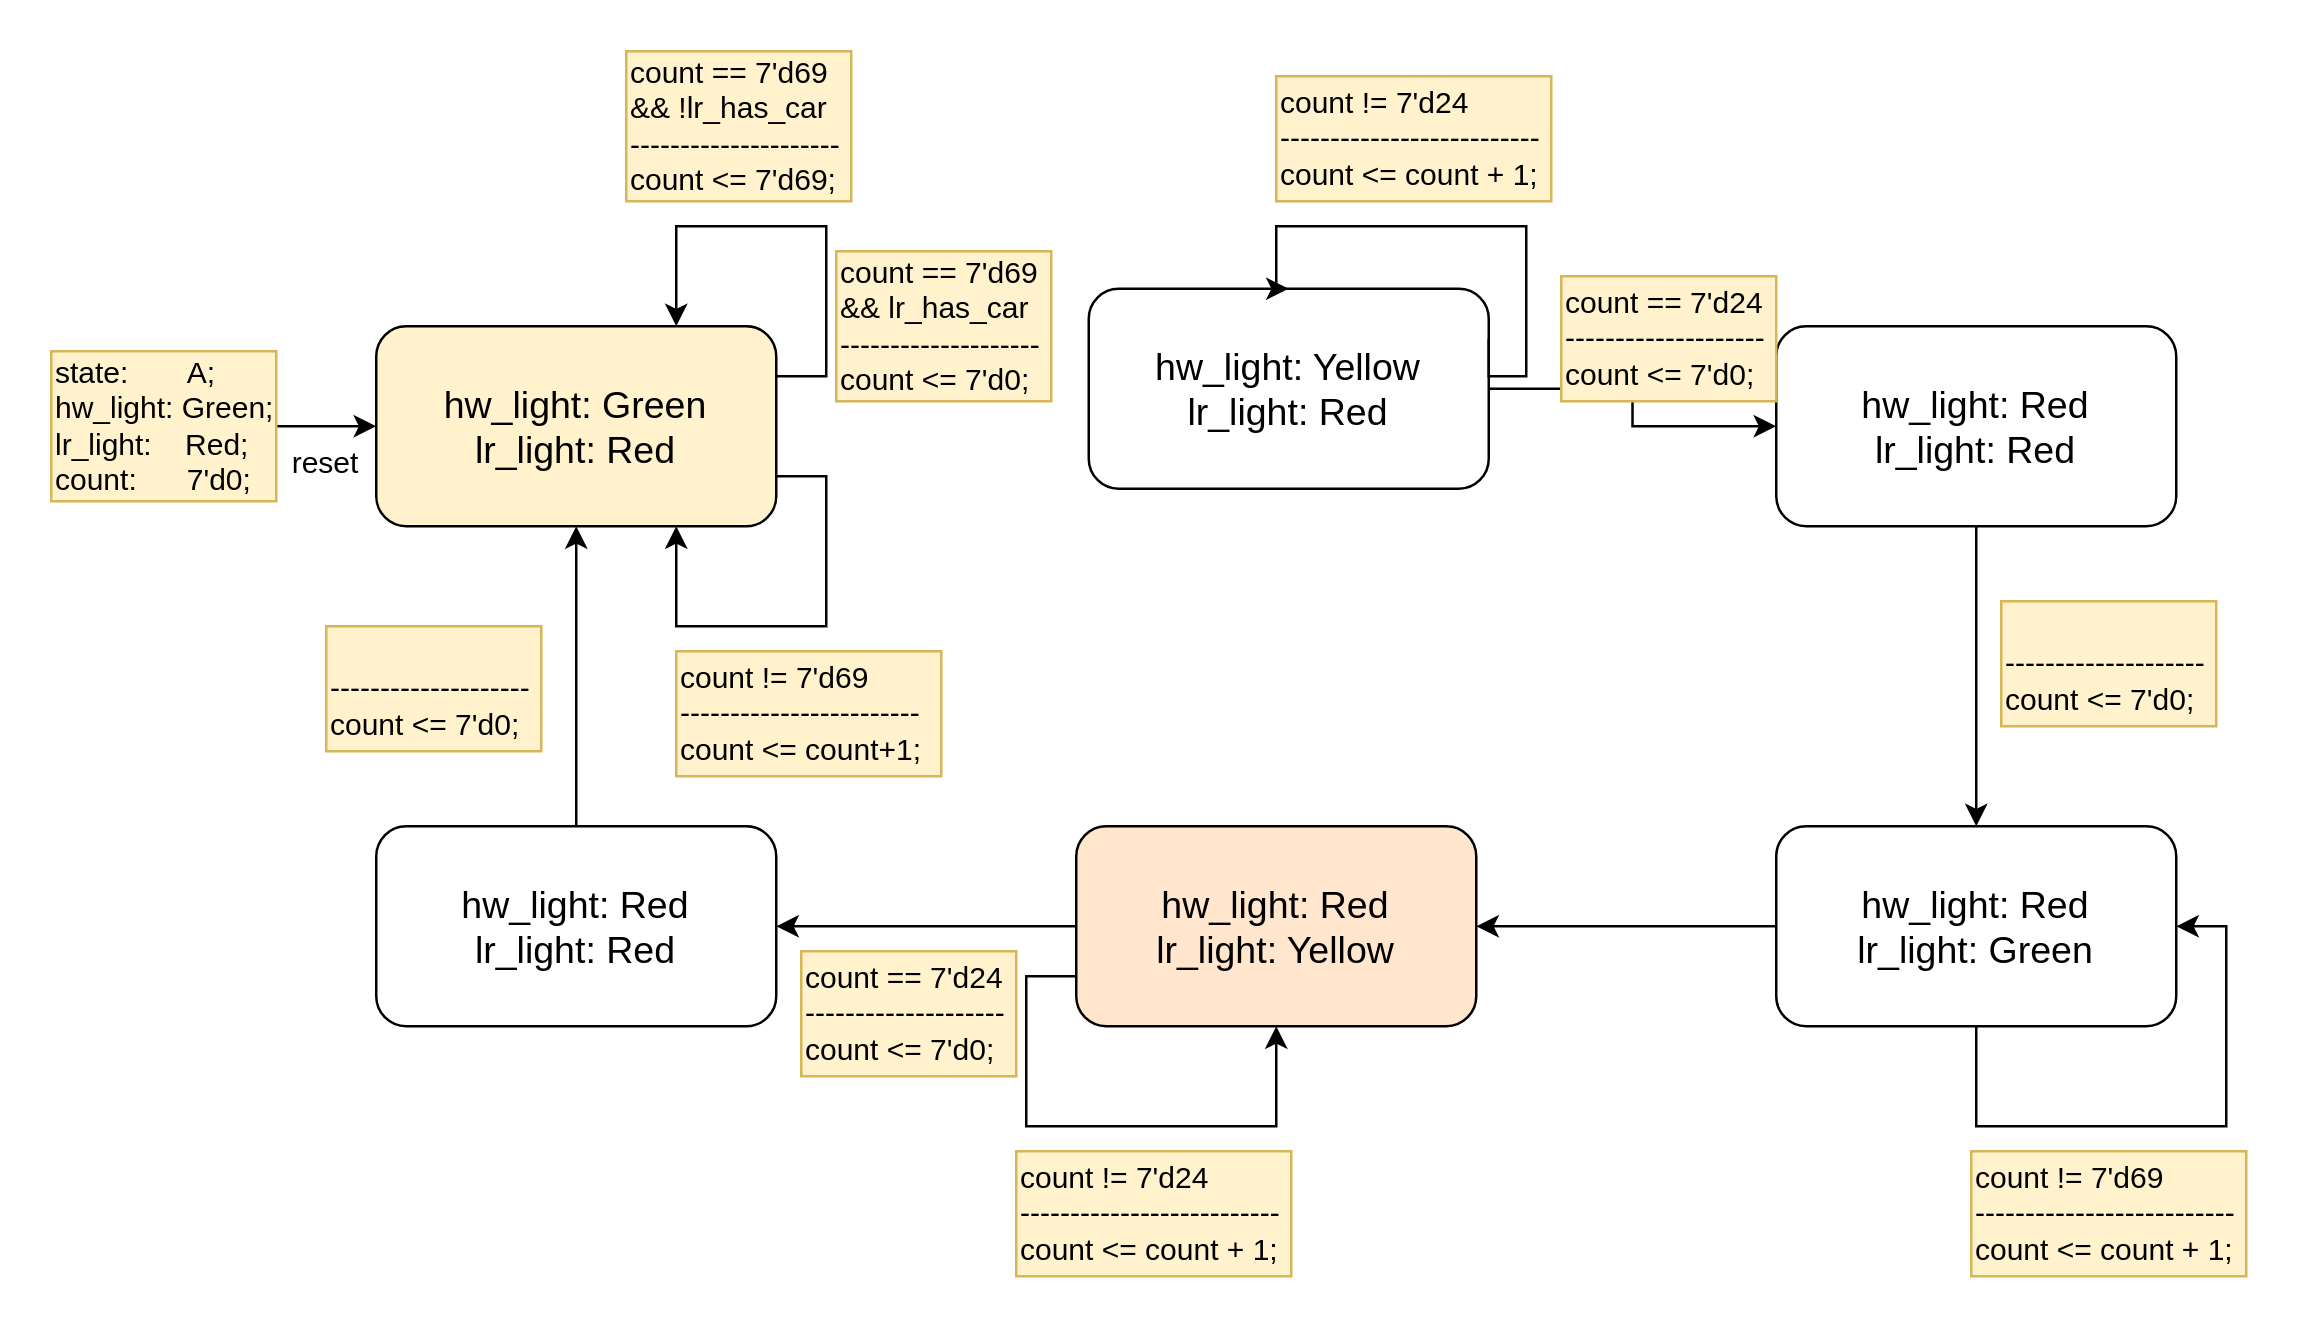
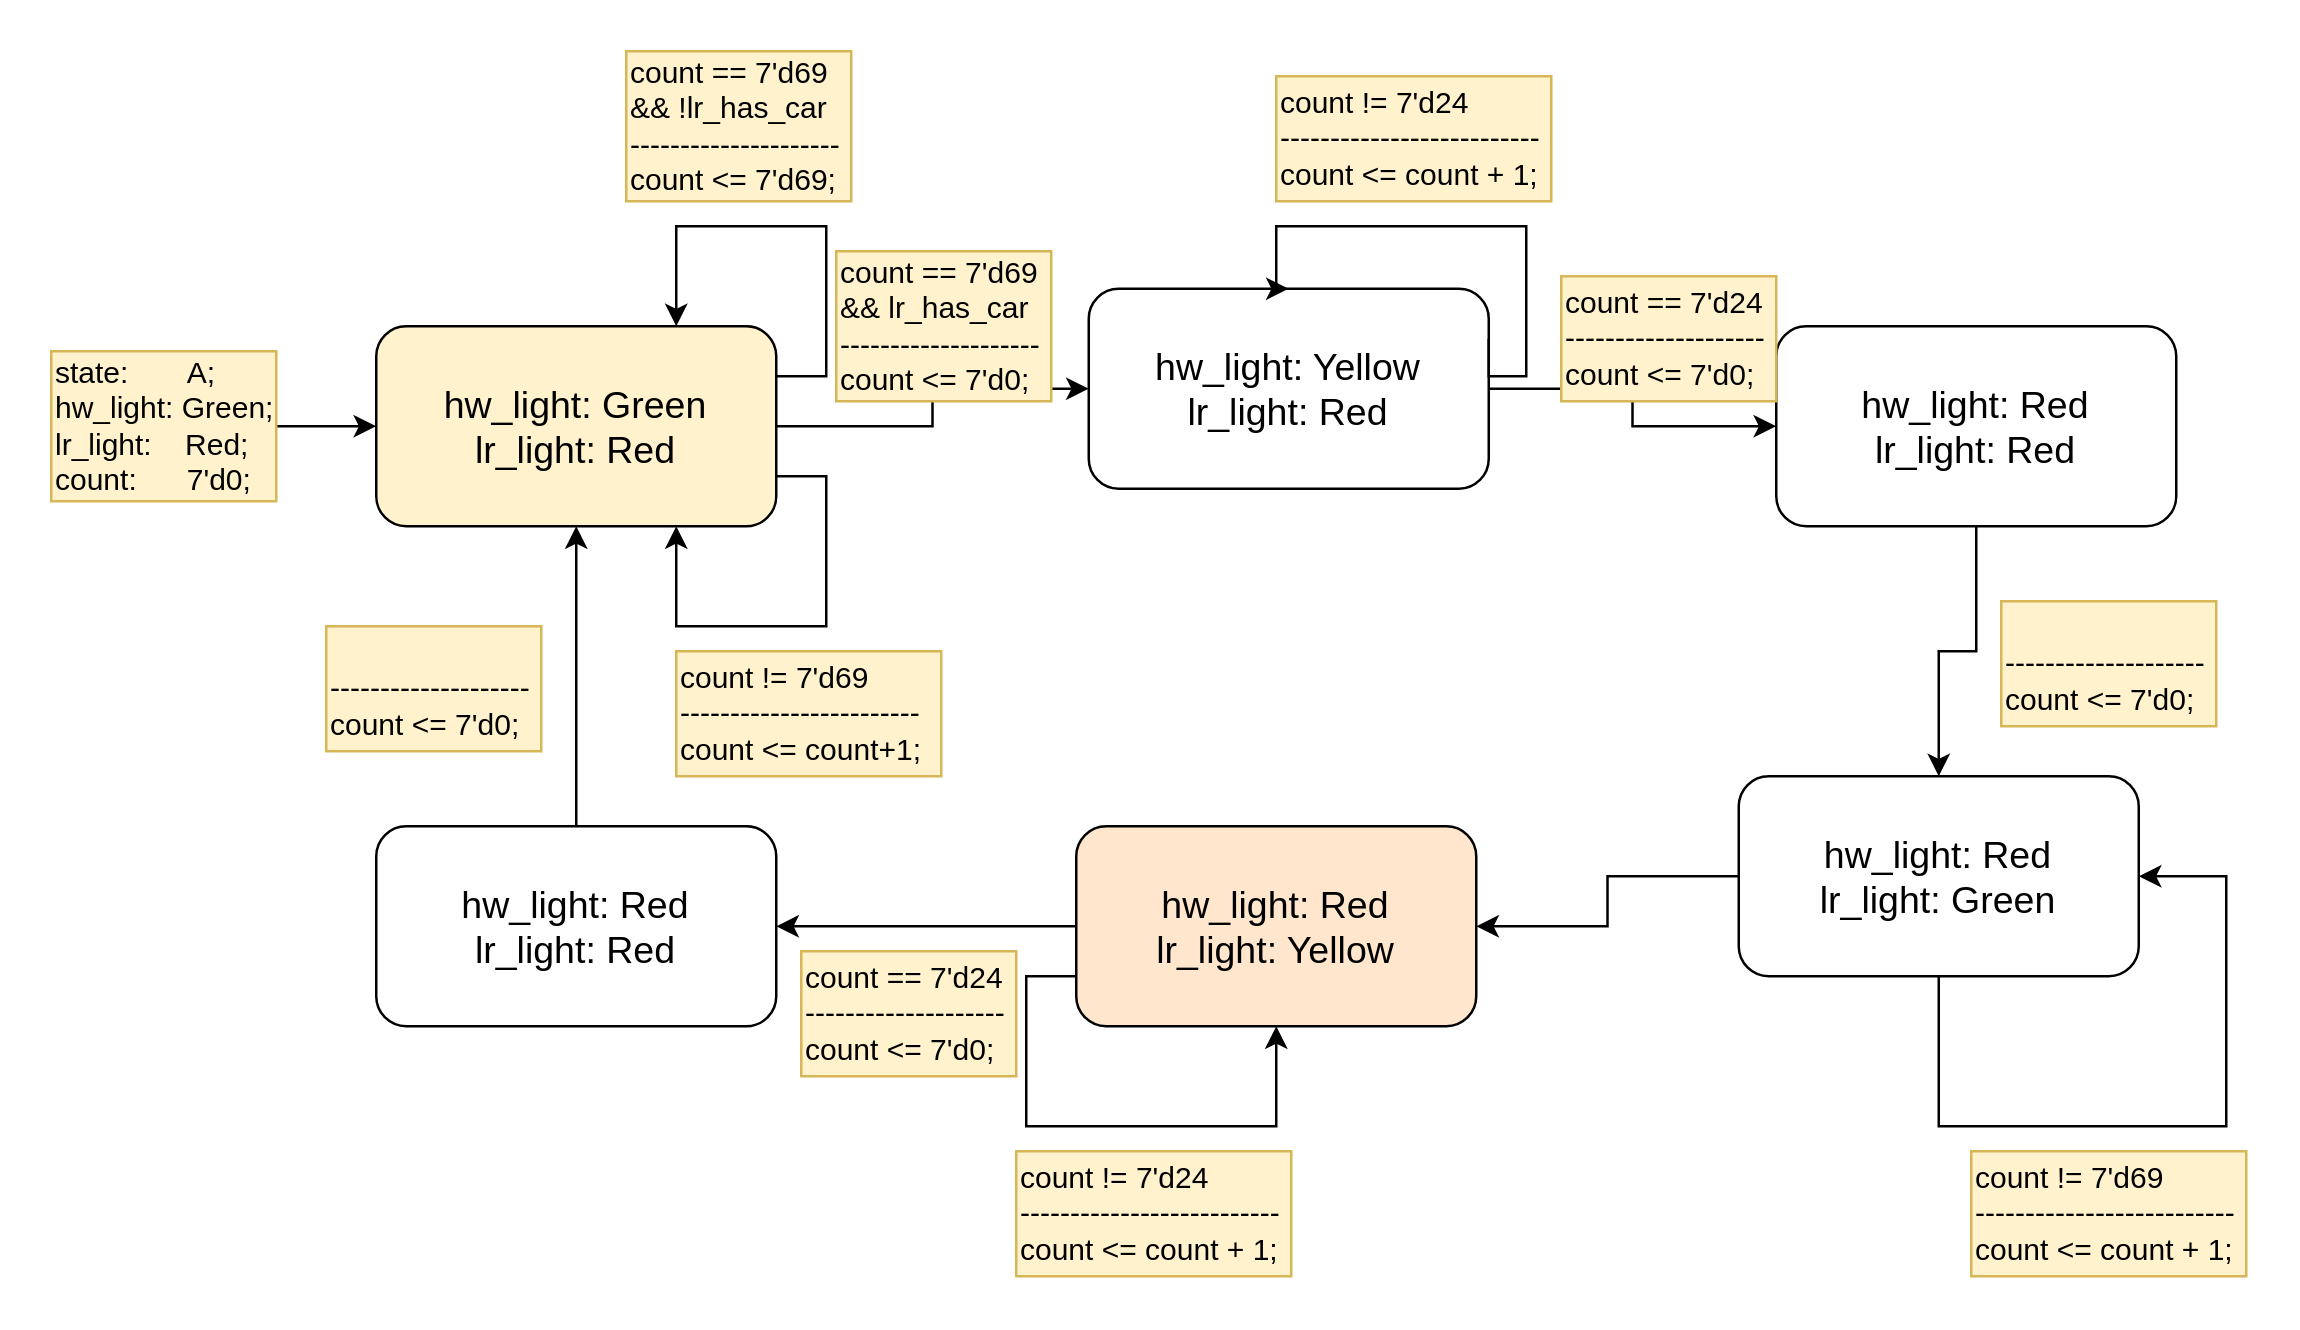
edge "hw_light: Green lr_light: Red" -> "hw_light: Yellowlr_light: Red": added
node "reset": removed
node "hw_light: Redlr_light: Green": moved (1976, 926) -> (1939, 876)
